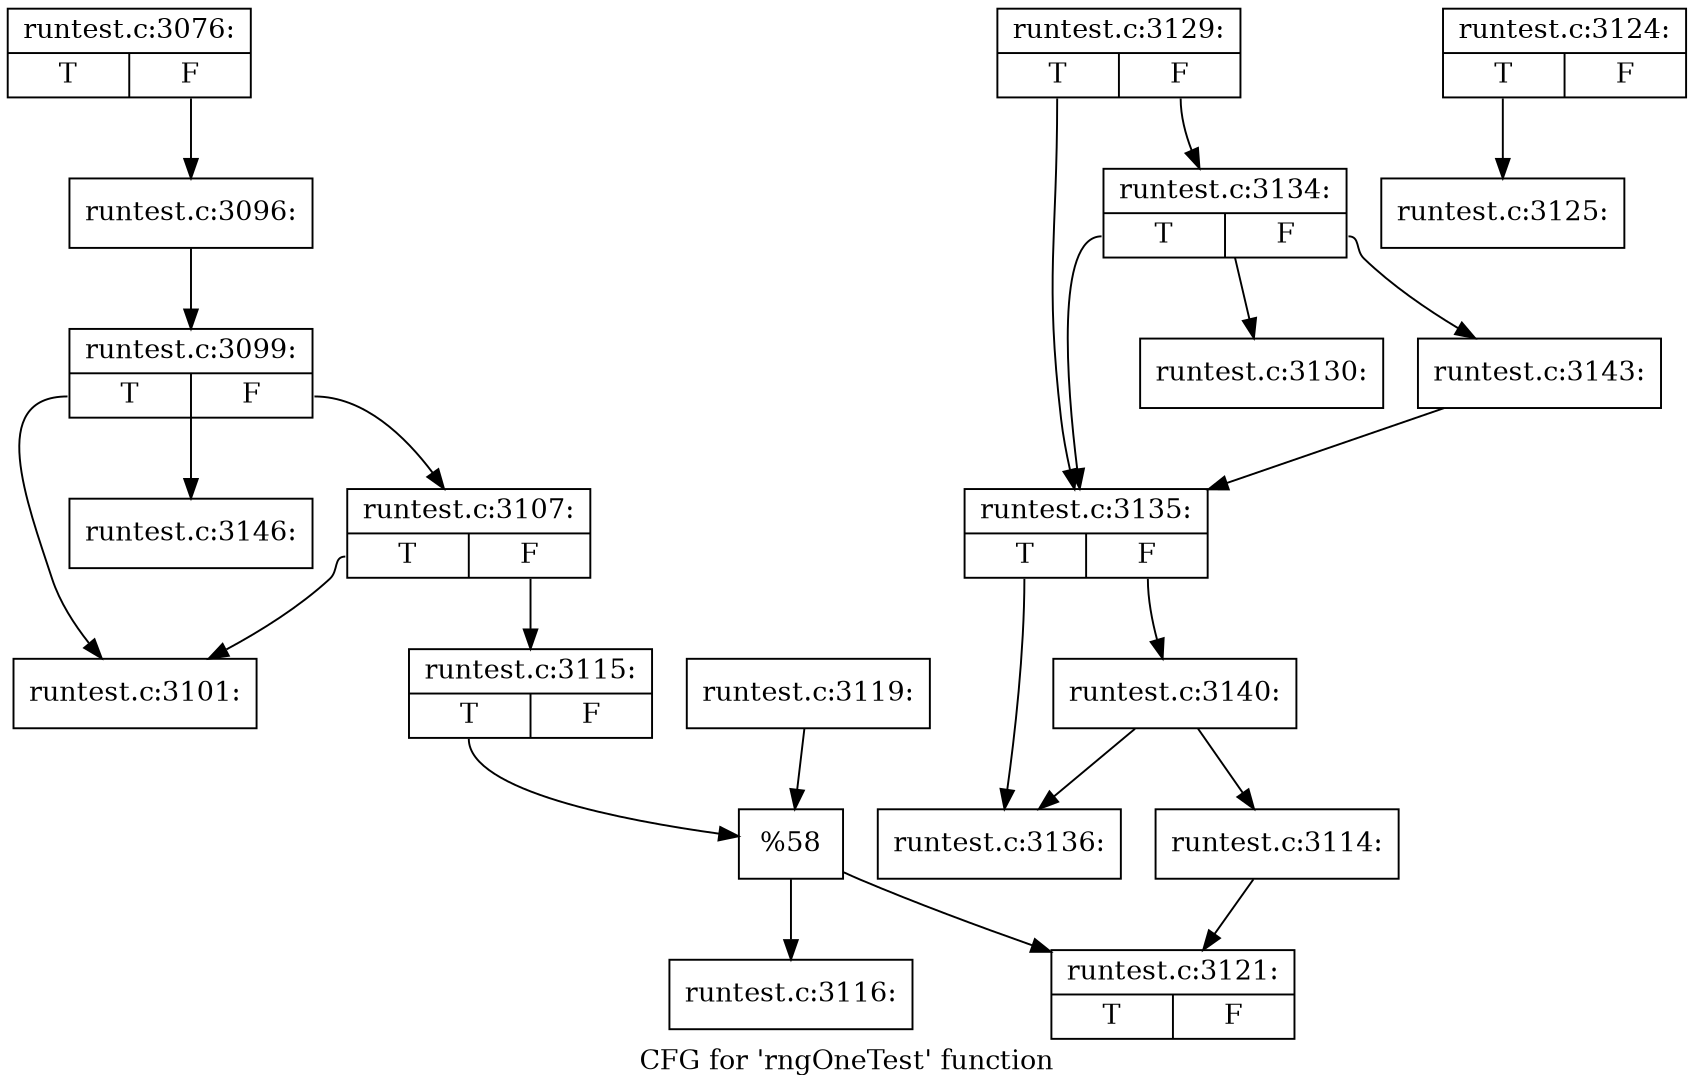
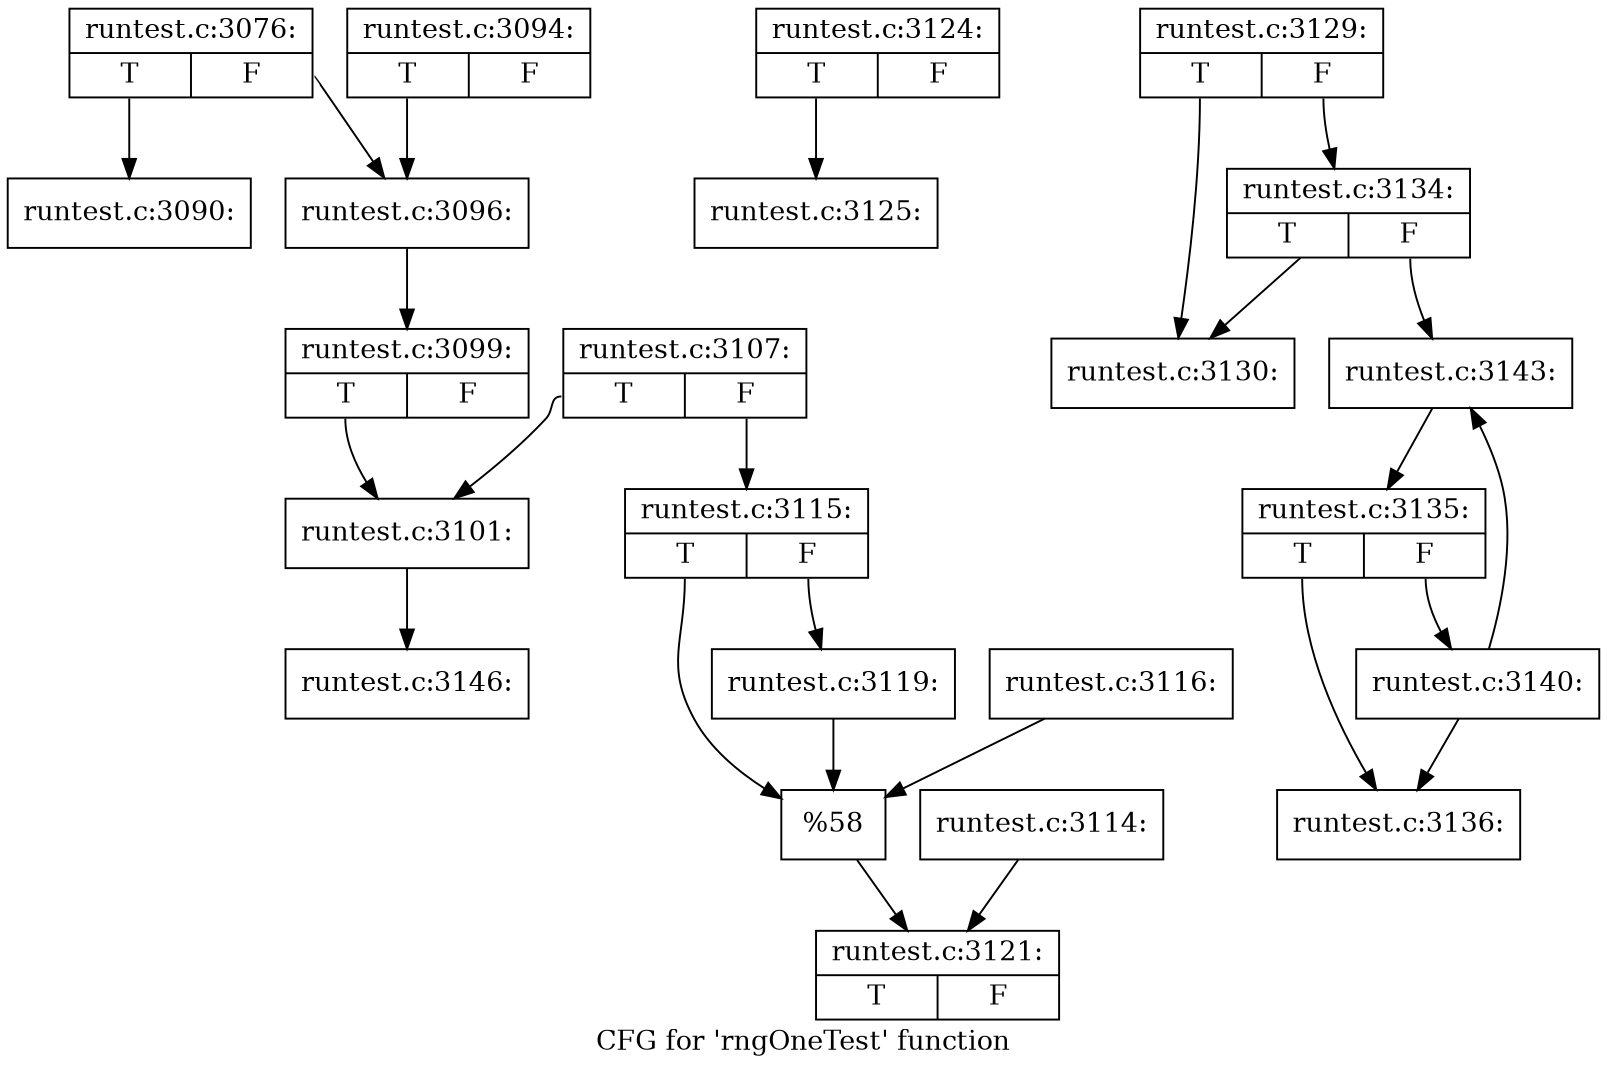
node "runtest.c:3094:": added
node "runtest.c:3090:": added
edge "runtest.c:3129:" -> "runtest.c:3135:": now "runtest.c:3129:" -> "runtest.c:3130:"
edge "runtest.c:3134:" -> "runtest.c:3135:": removed
edge "runtest.c:3099:" -> "runtest.c:3107:": removed
edge "runtest.c:3099:" -> "runtest.c:3146:": now "runtest.c:3101:" -> "runtest.c:3146:"
edge "runtest.c:3115:" -> "runtest.c:3119:": added
edge "runtest.c:3140:" -> "runtest.c:3114:": now "runtest.c:3140:" -> "runtest.c:3143:"
edge "%58" -> "runtest.c:3116:": reversed
